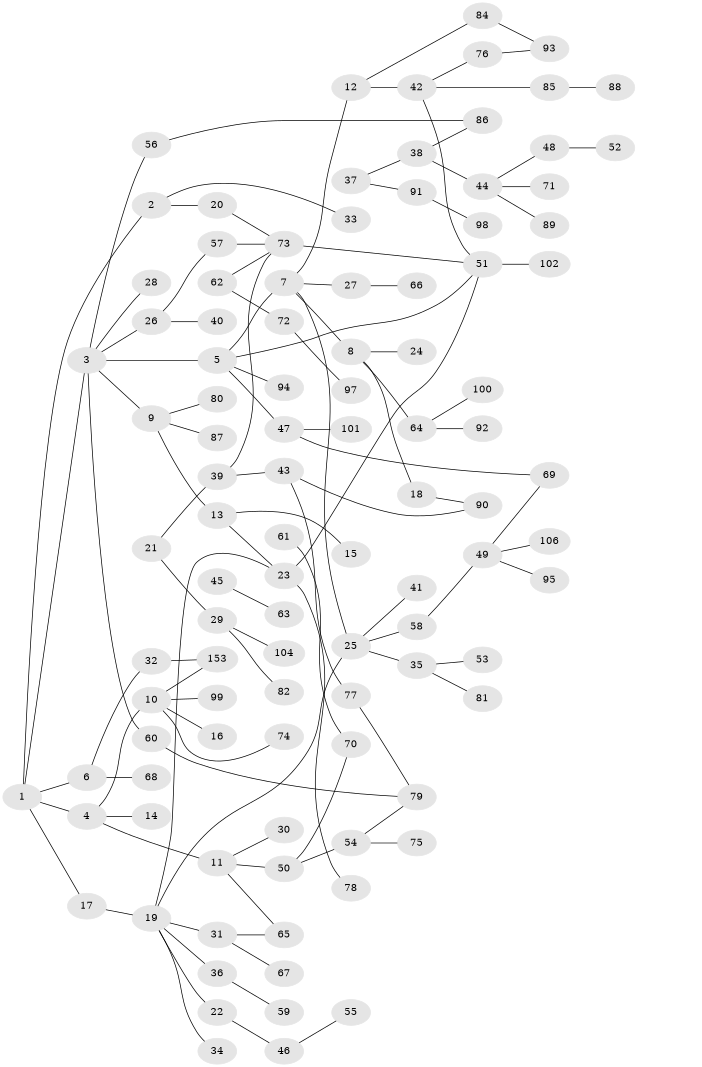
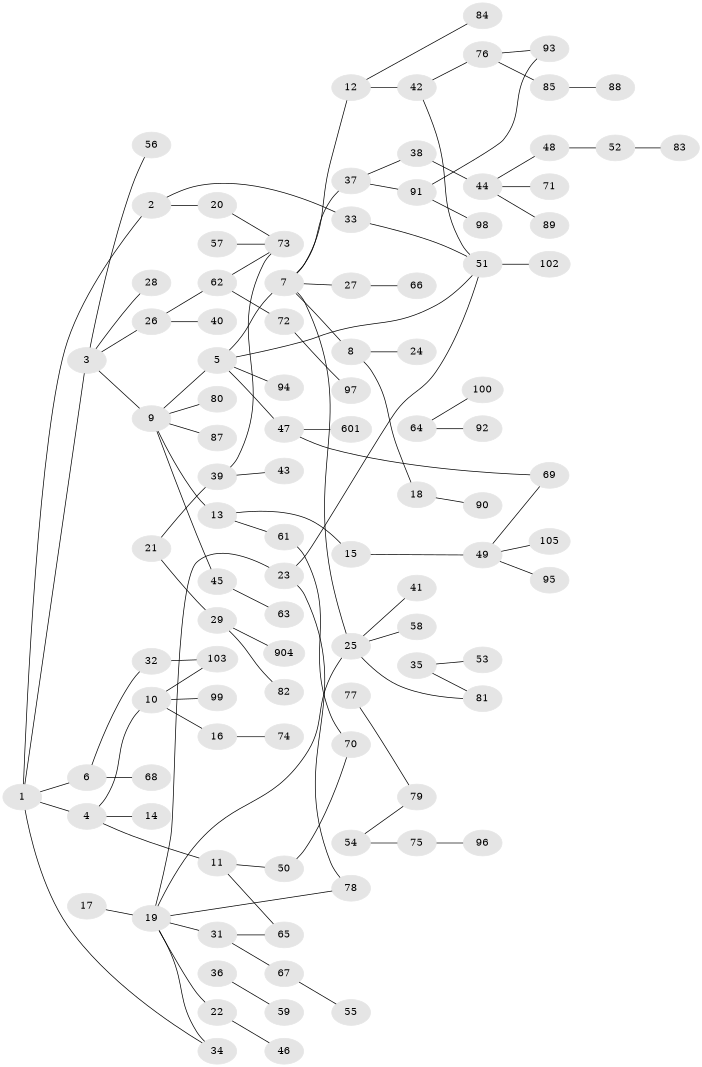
edge "84" -- "93": now "91" -- "93"
edge "42" -- "85": now "76" -- "85"
node "86": removed
node "83": added
edge "37" -- "7": added
edge "73" -- "51": now "33" -- "51"
edge "57" -- "26": now "62" -- "26"
edge "3" -- "5": now "9" -- "5"
edge "8" -- "64": removed
node "101": label "101" -> "601"
edge "9" -- "45": added
edge "43" -- "90": removed
node "106": label "106" -> "105"
edge "13" -- "23": now "13" -- "61"
edge "43" -- "77": removed
edge "49" -- "58": now "49" -- "15"
node "104": label "104" -> "904"
edge "25" -- "35": now "25" -- "81"
node "153": label "153" -> "103"
node "60": removed
edge "10" -- "74": now "16" -- "74"
node "30": removed
node "96": added
edge "1" -- "17": now "1" -- "34"
edge "54" -- "50": removed
edge "19" -- "36": now "19" -- "78"
edge "55" -- "46": now "55" -- "67"
